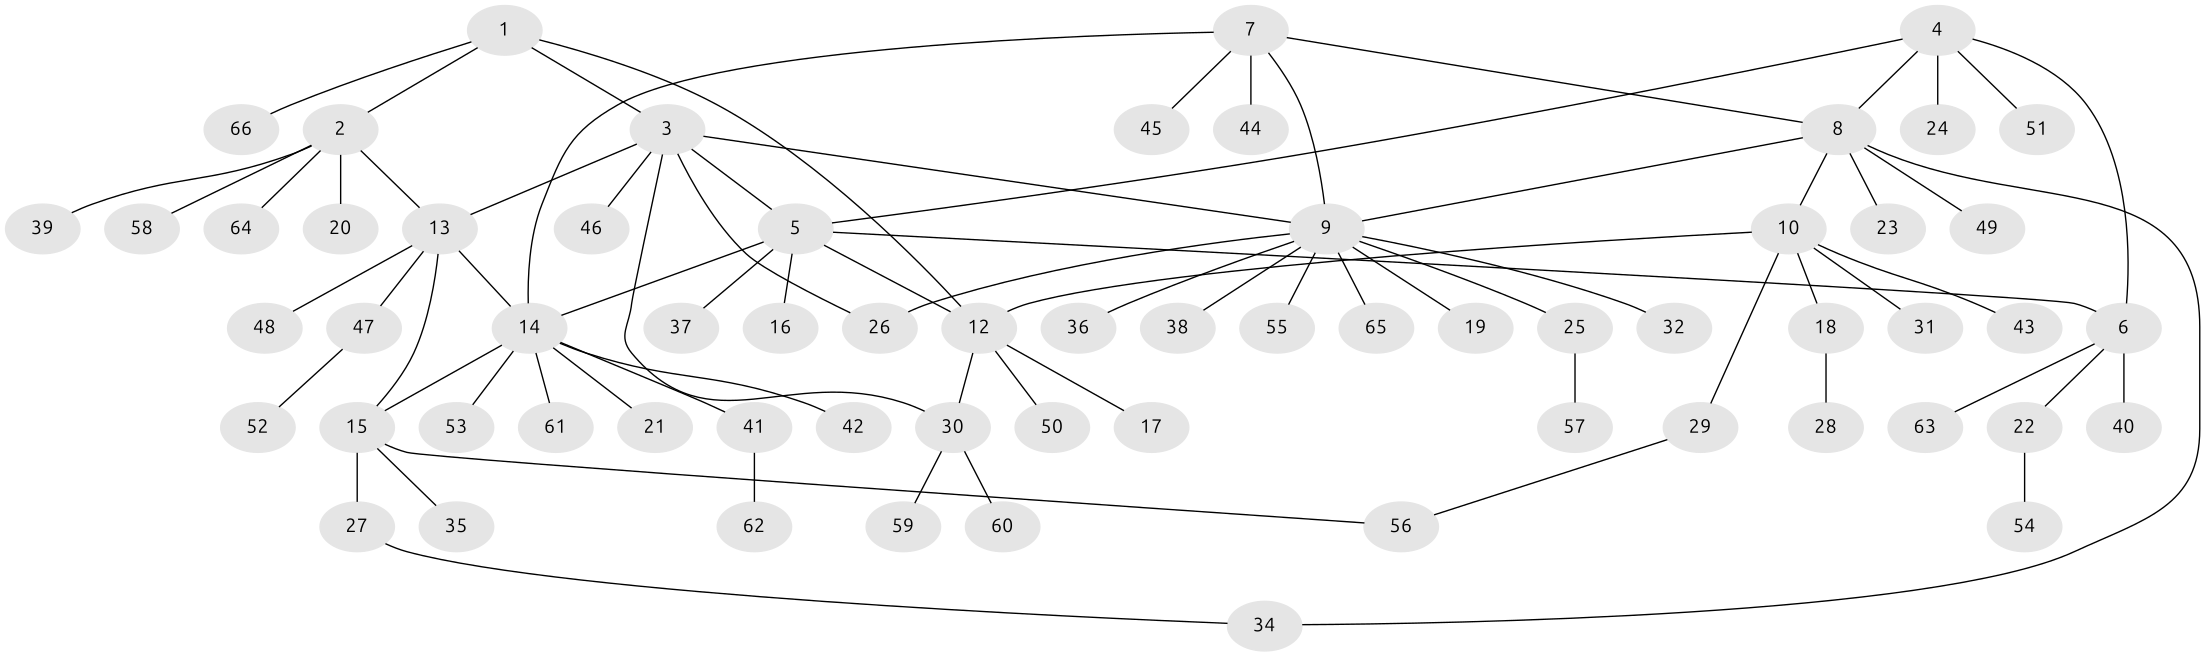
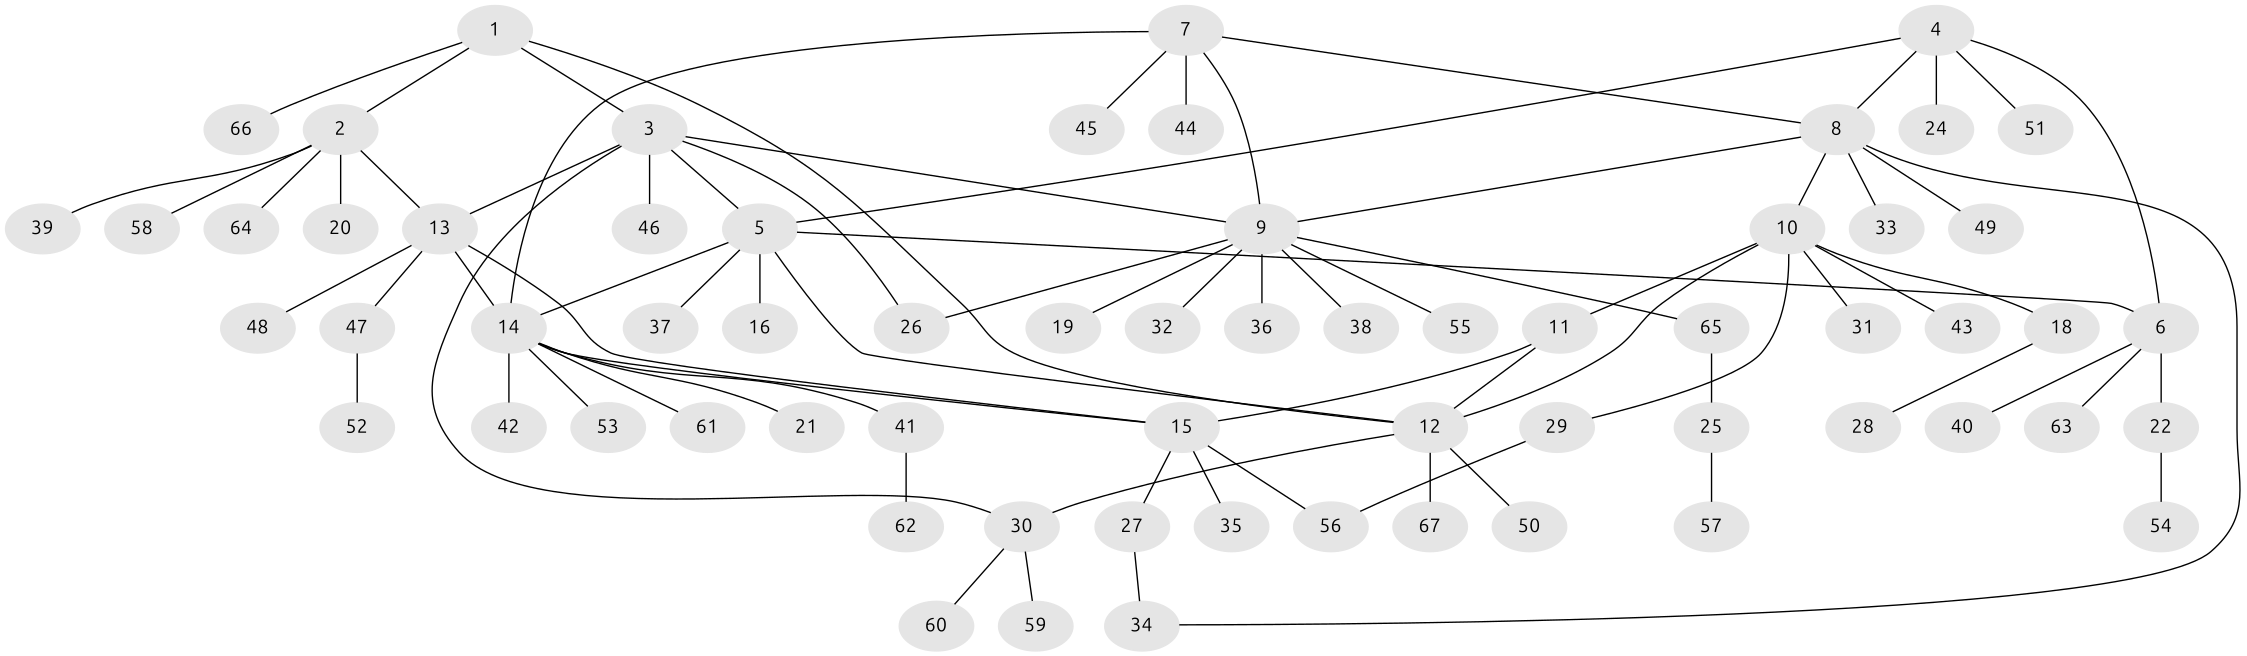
node "23": label "23" -> "33"
edge "9" -- "25": now "65" -- "25"
node "11": added
node "17": label "17" -> "67"
